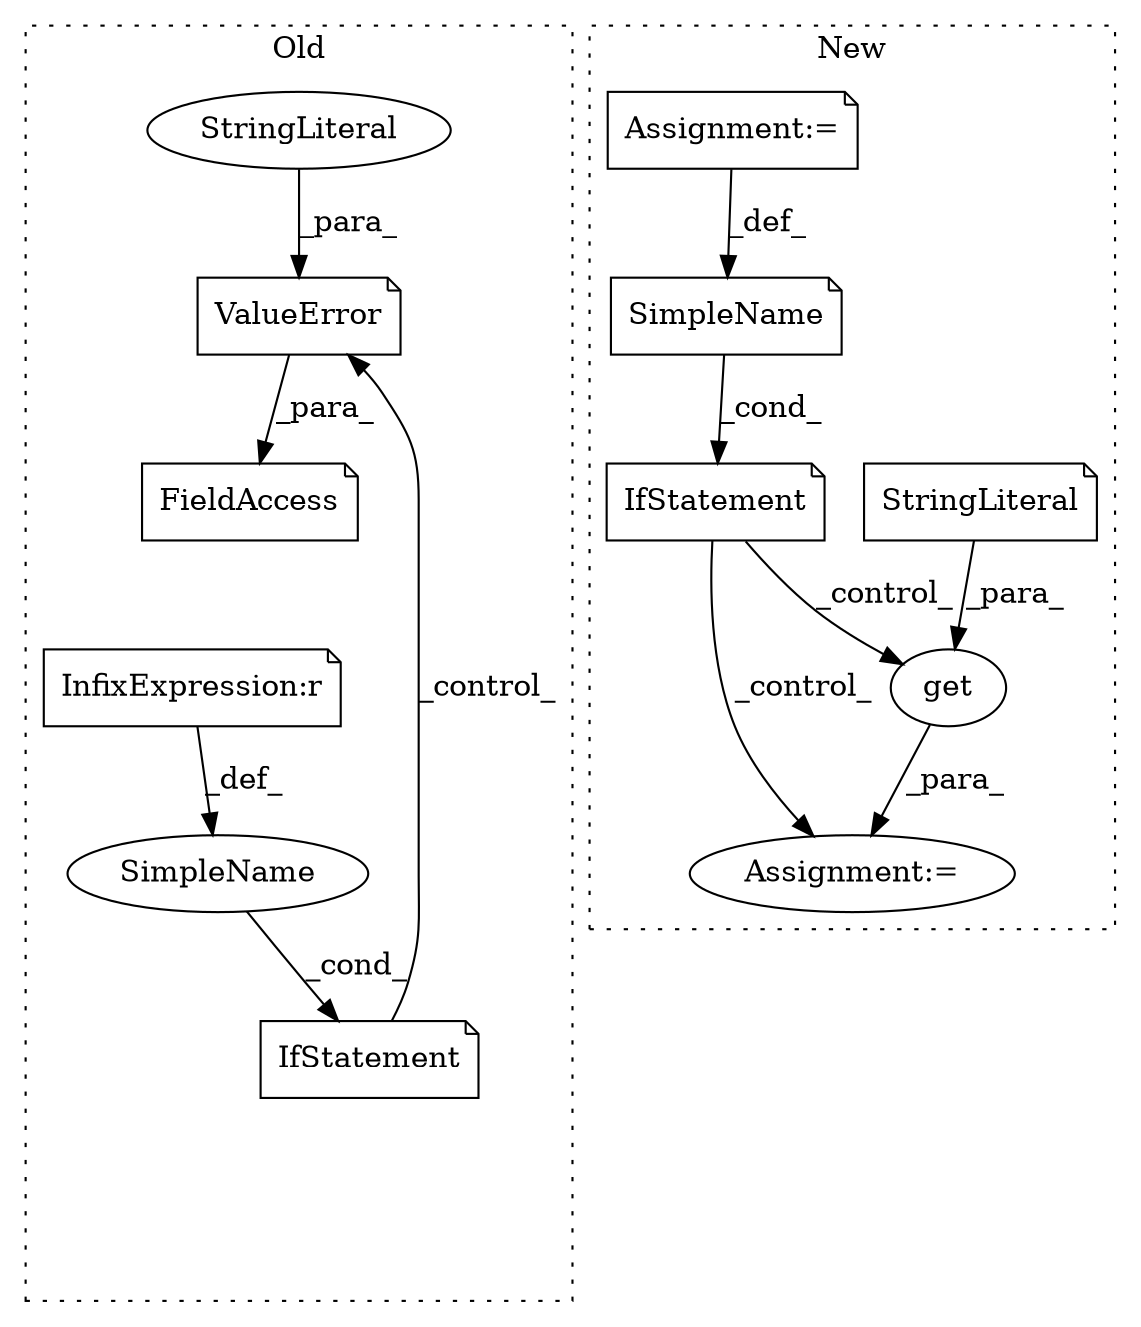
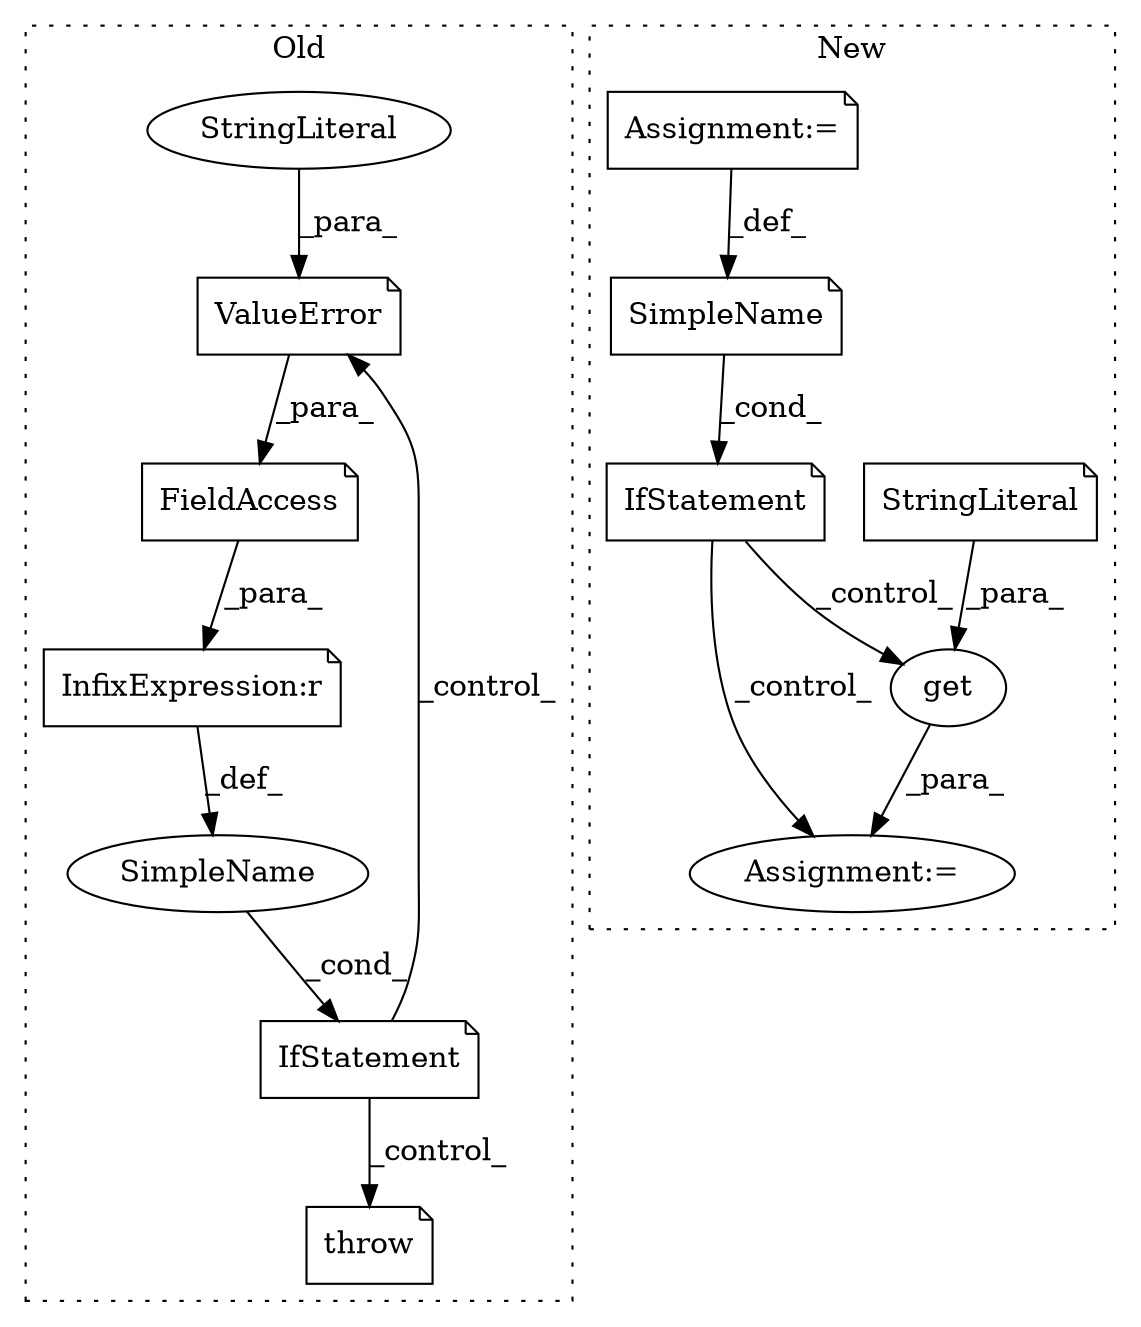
edge "FieldAccess" -> "InfixExpression:r": added, label "_para_"
node "throw": added
